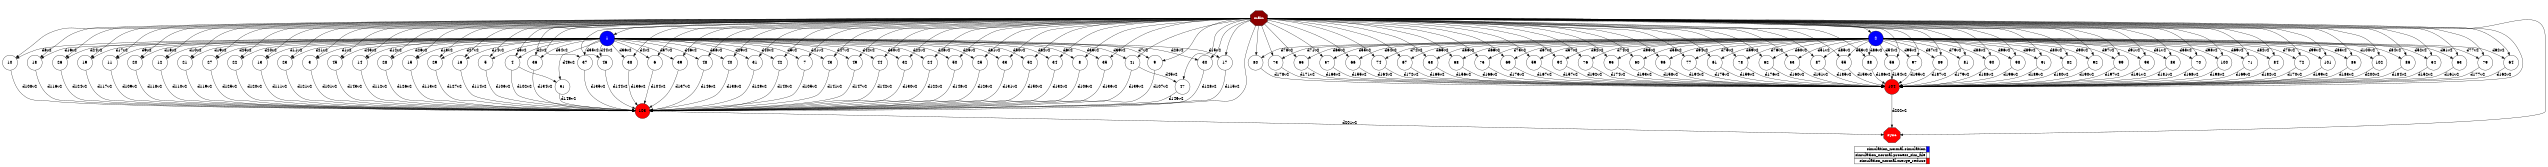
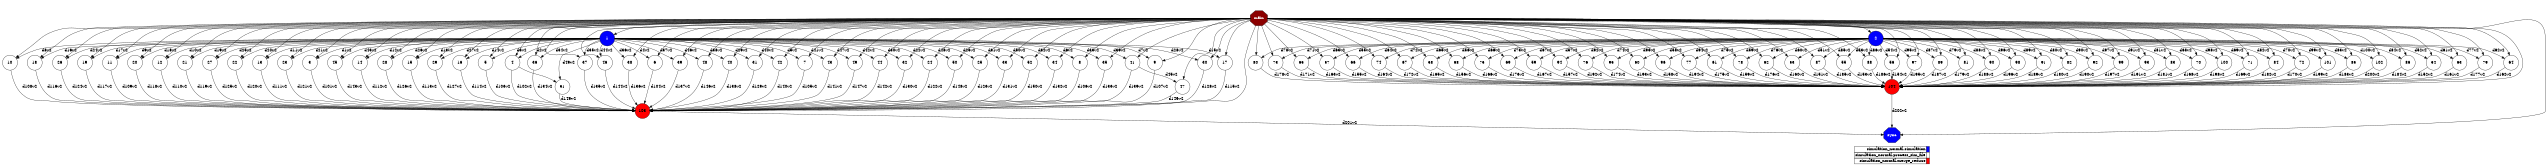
node "sync": fillcolor #ff0000 -> #0000ff
